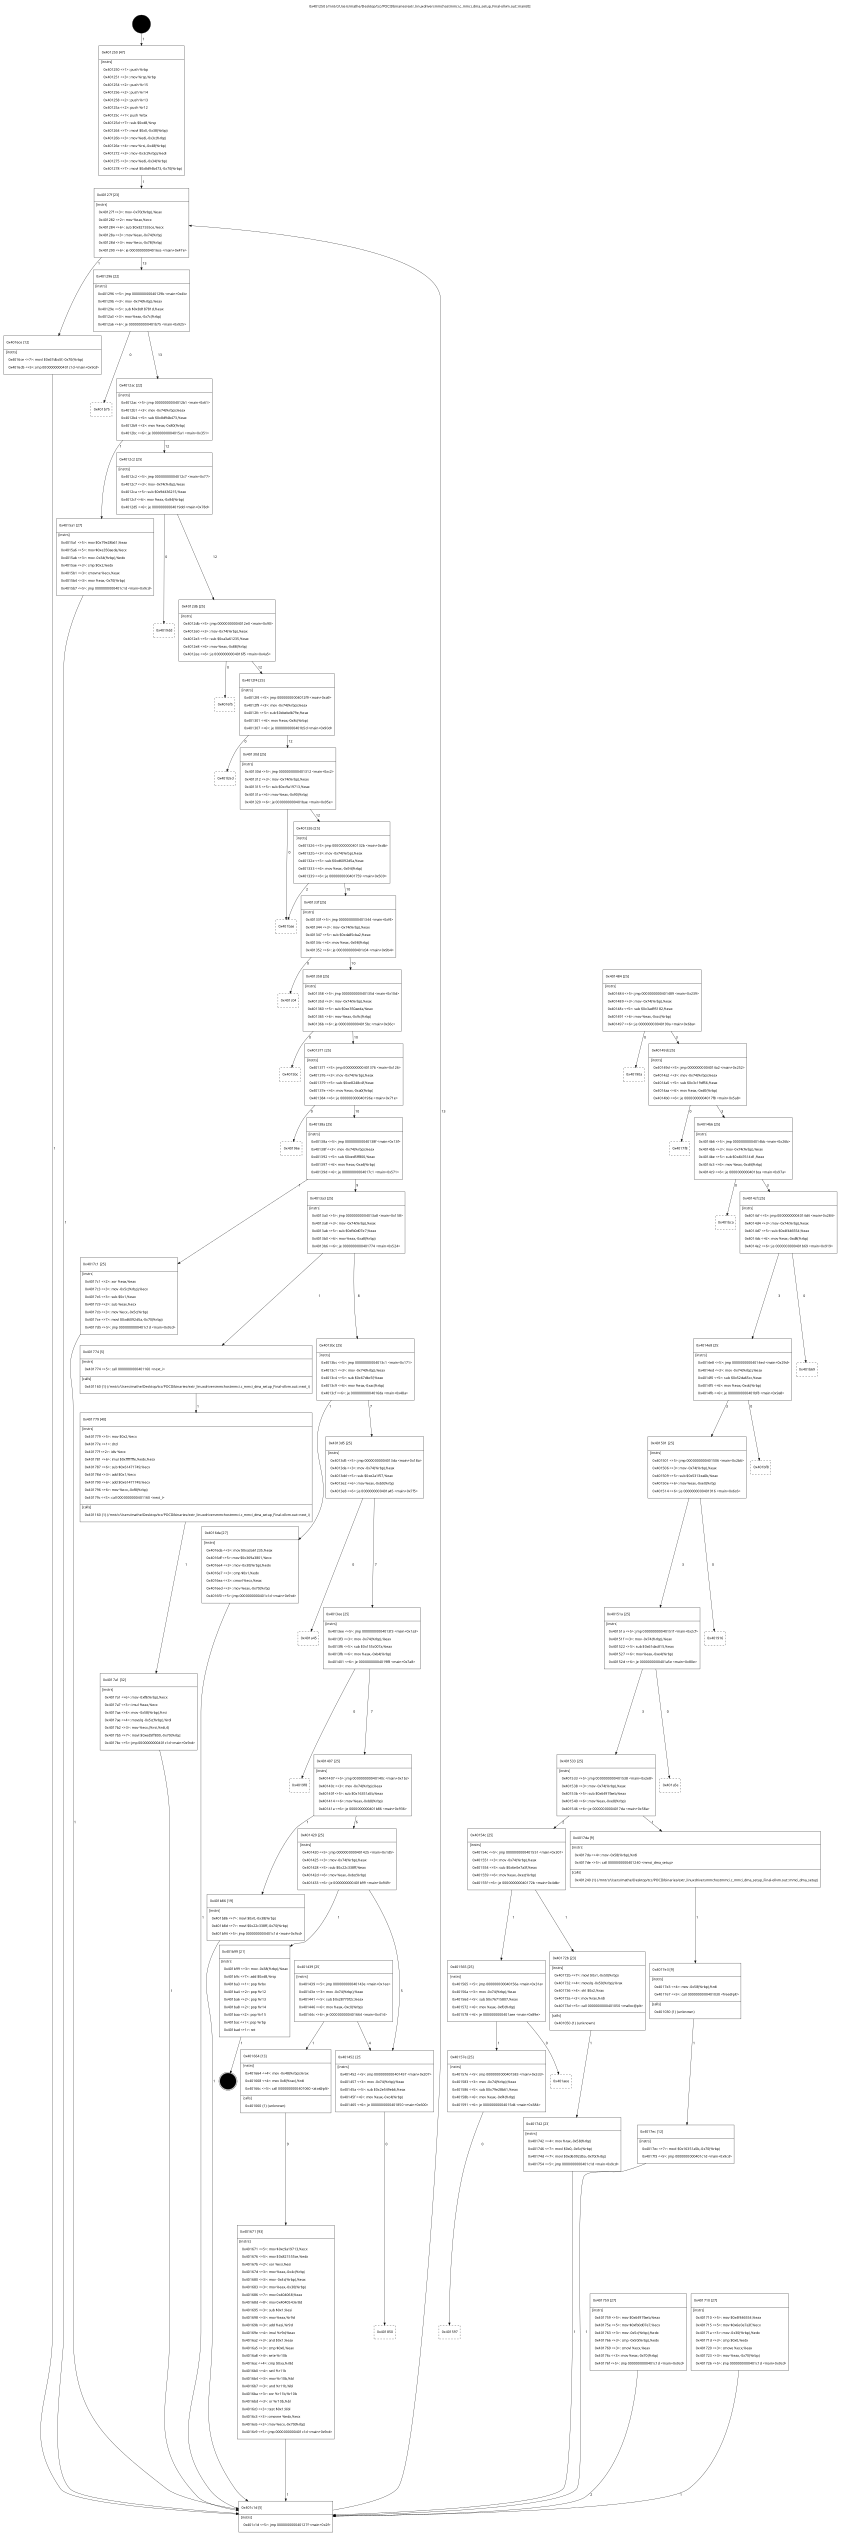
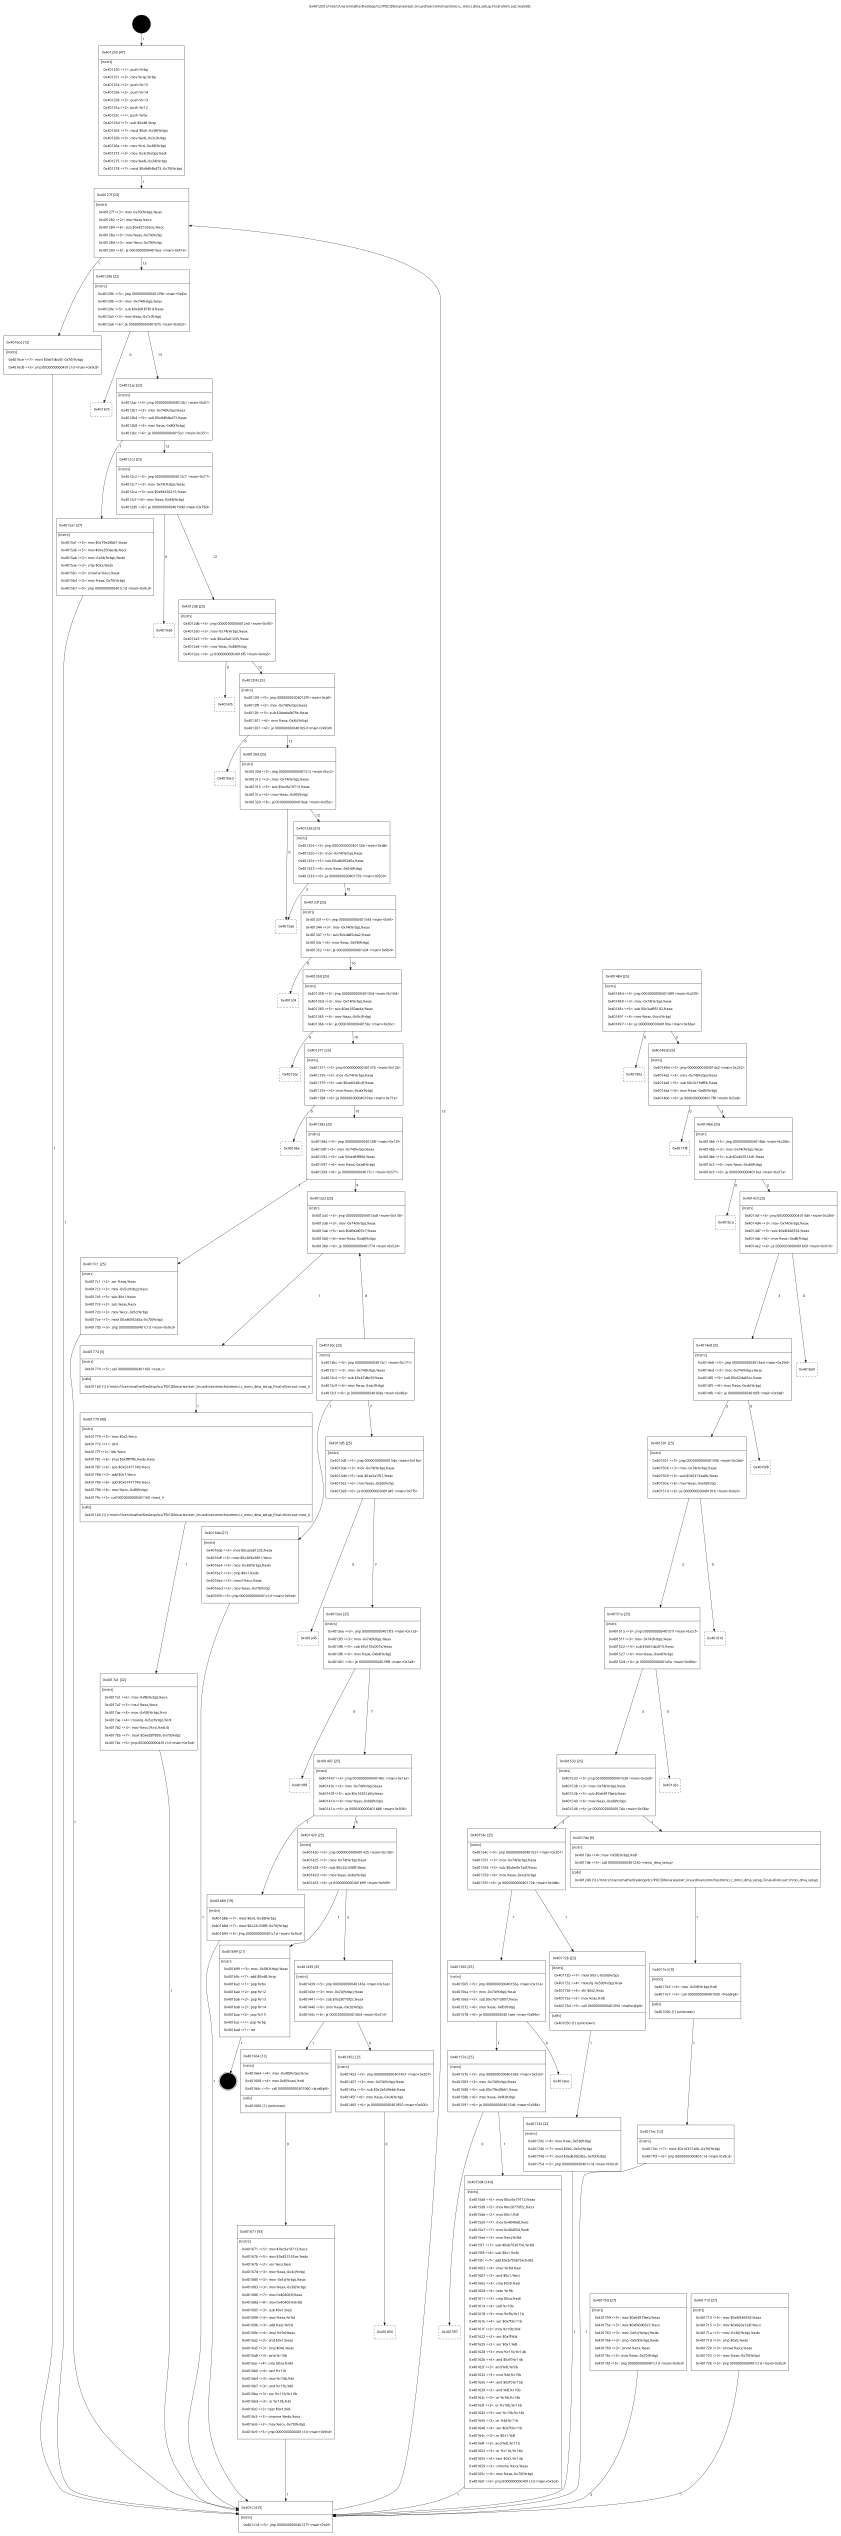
edge "0x4013a3 [25]" -> "0x4013bc [25]": reversed
edge "0x401420 [25]" -> "0x401452 [25]": now "0x401420 [25]" -> "0x401439 [25]"
node "0x4015d4 [144]": added
